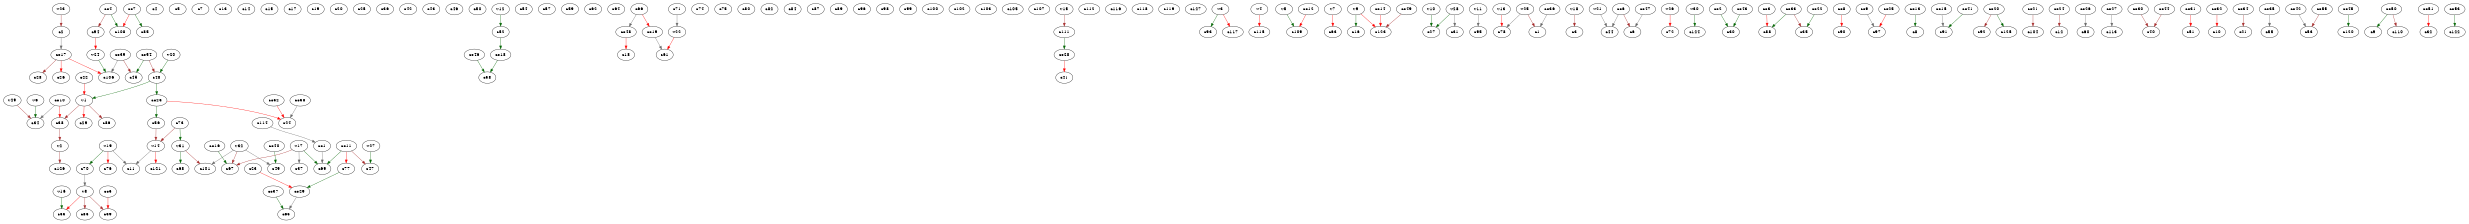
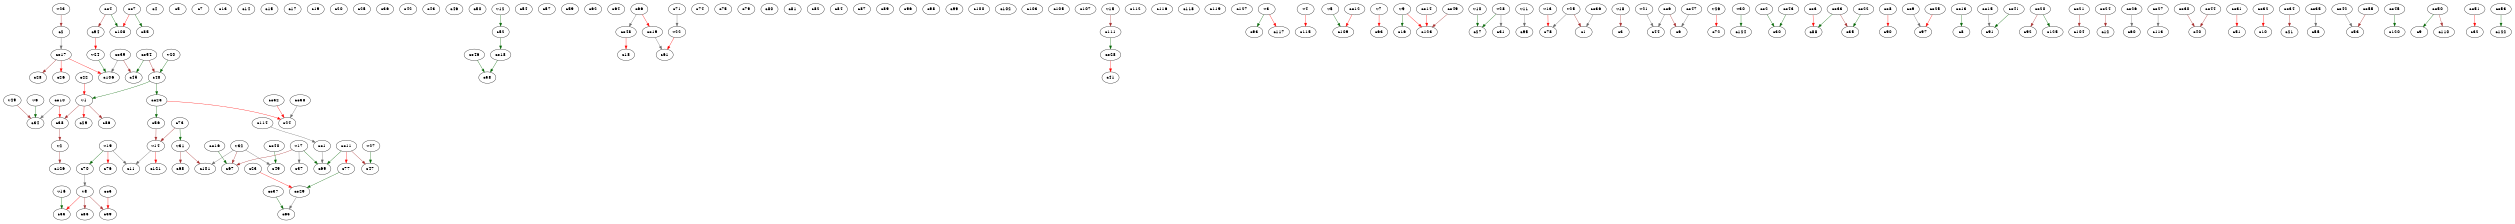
node "c79": added
node "c81": added
edge "v31" -> "c68": color darkgreen -> brown
